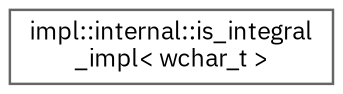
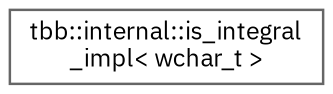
node "impl::internal::is_integral _impl< wchar_t >": label "impl::internal::is_integral _impl< wchar_t >" -> "tbb::internal::is_integral _impl< wchar_t >"
